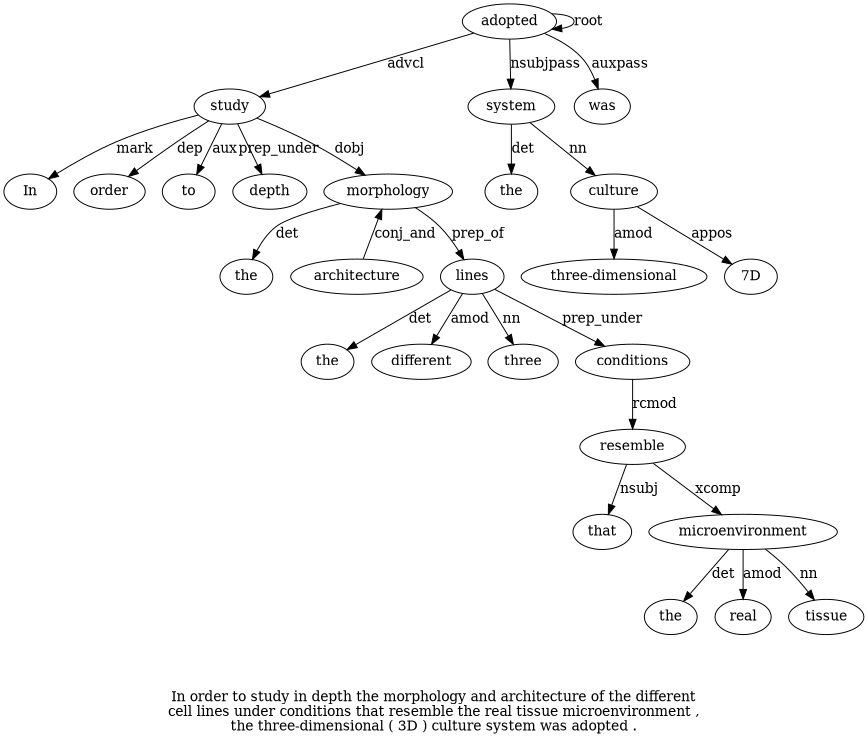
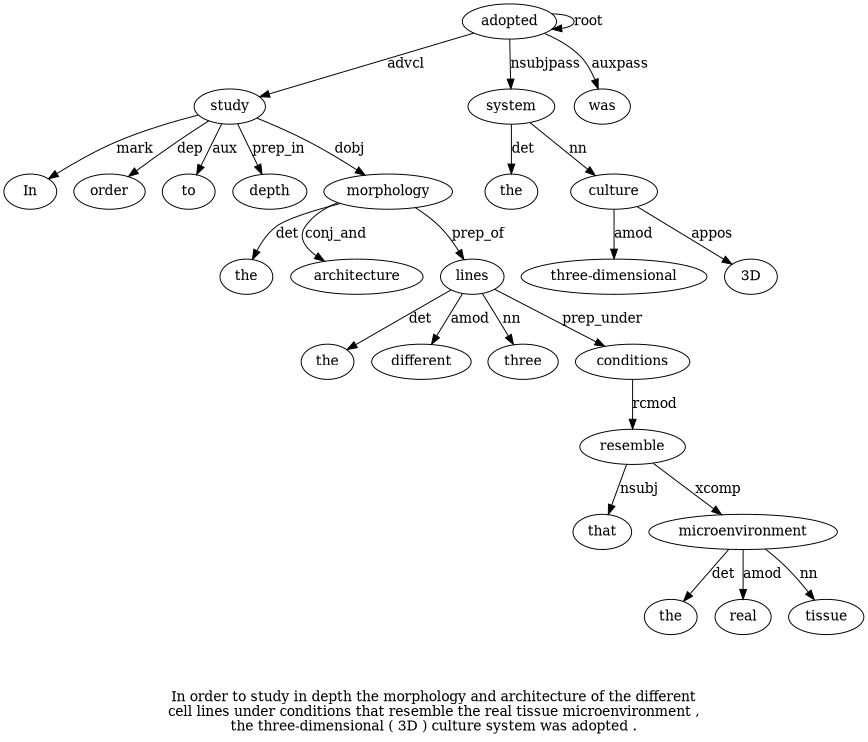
edge "study" -> "depth": label "prep_under" -> "prep_in"
edge "architecture" -> "morphology": reversed
node "7D": label "7D" -> "3D"
